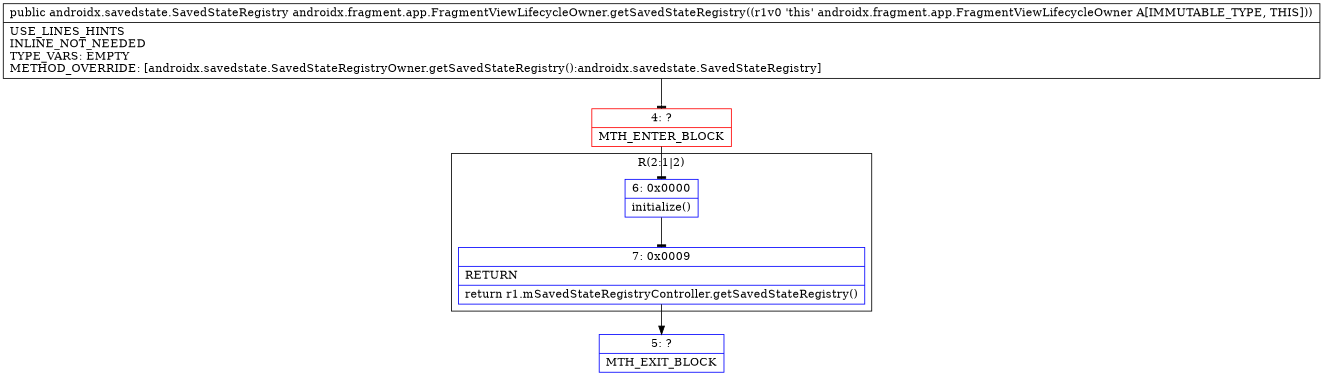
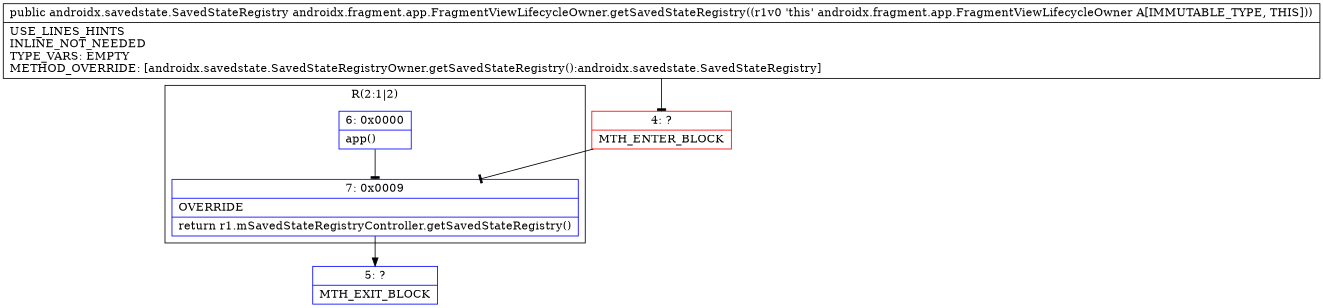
edge "4: ?" -> "6: 0x0000": now "4: ?" -> "7: 0x0009"
node "6: 0x0000": text "initialize()" -> "app()"
node "7: 0x0009": text "RETURN" -> "OVERRIDE"
